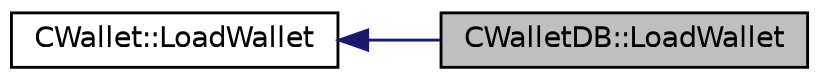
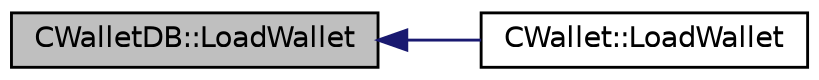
edge "CWalletDB::LoadWallet" -> "CWallet::LoadWallet": reversed
